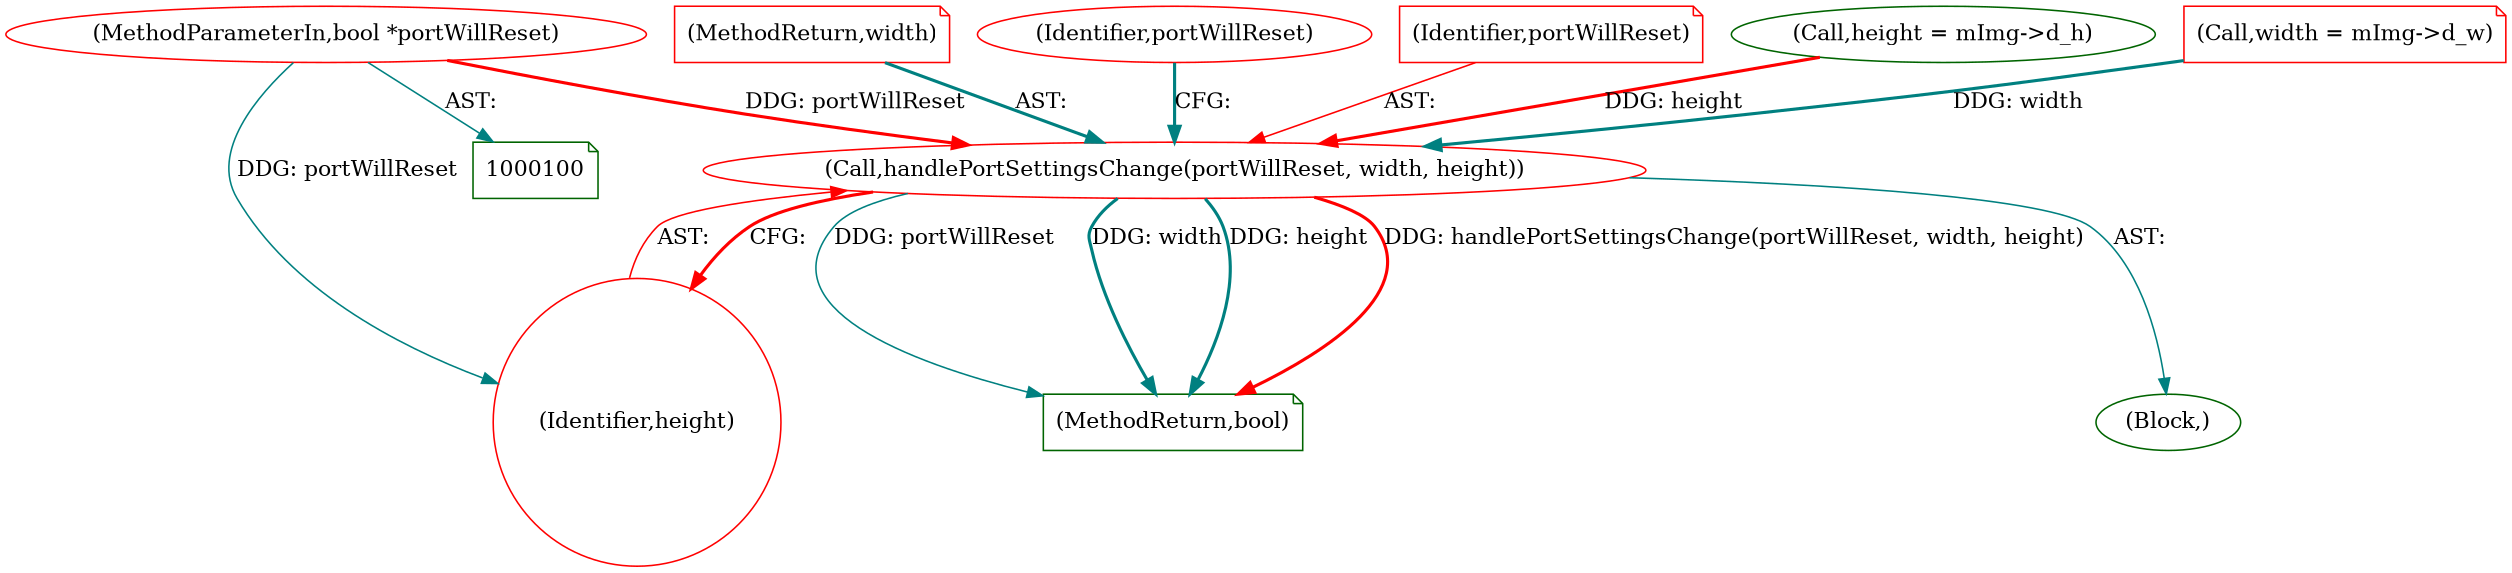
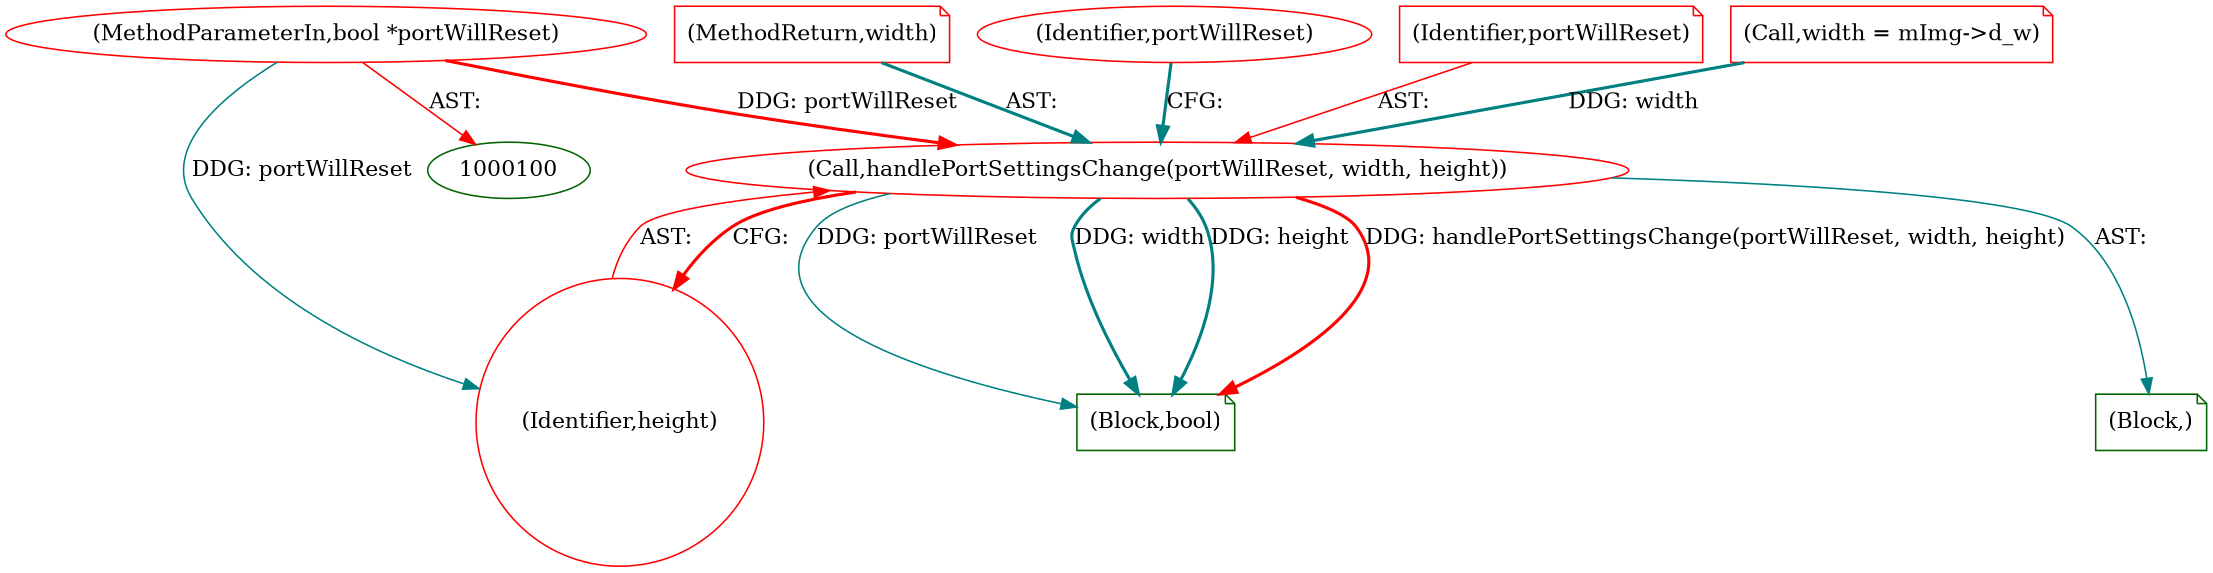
node "(Call,height = mImg->d_h)": removed
edge "(MethodParameterIn,bool *portWillReset)" -> "1000100": color teal -> red
node "1000100": shape note -> ellipse
node "(MethodReturn,bool)": label "(MethodReturn,bool)" -> "(Block,bool)"
node "(Block,)": shape ellipse -> note
